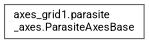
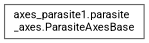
node "axes_grid1.parasite _axes.ParasiteAxesBase": label "axes_grid1.parasite _axes.ParasiteAxesBase" -> "axes_parasite1.parasite _axes.ParasiteAxesBase"
